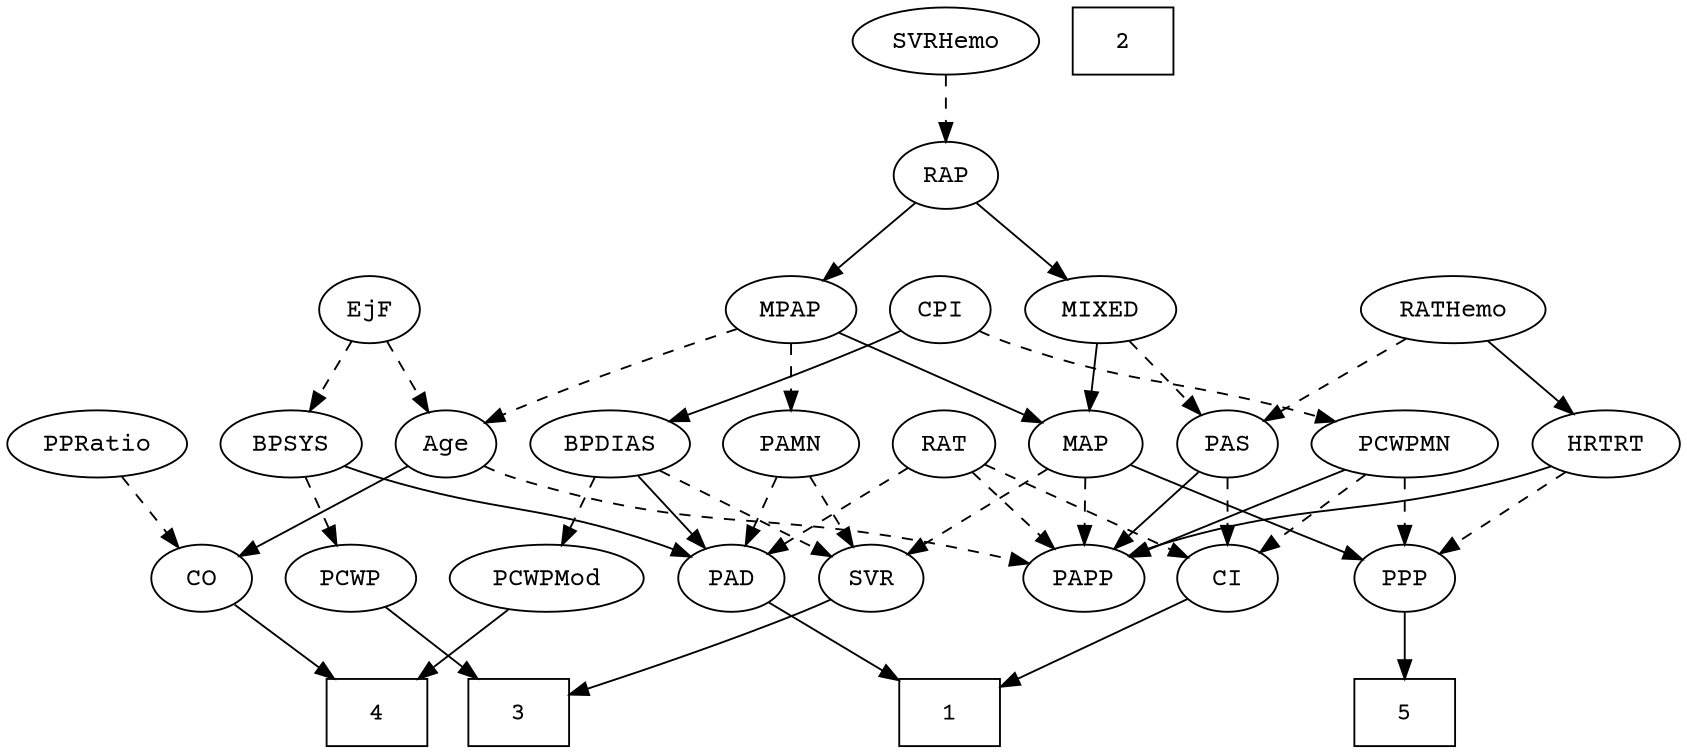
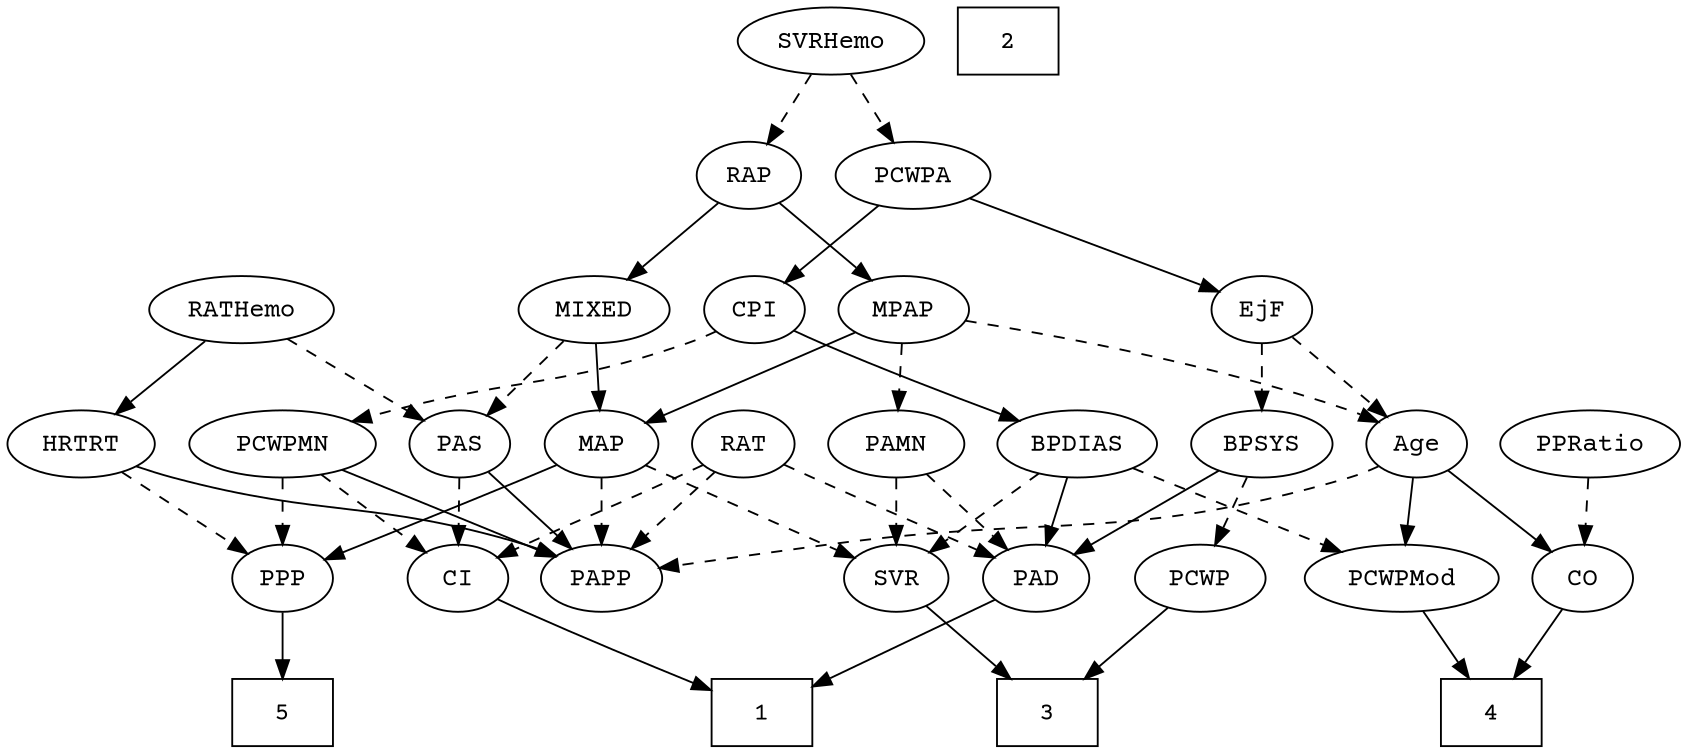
node "PCWPA": added
edge "Age" -> "PCWPMod": added
